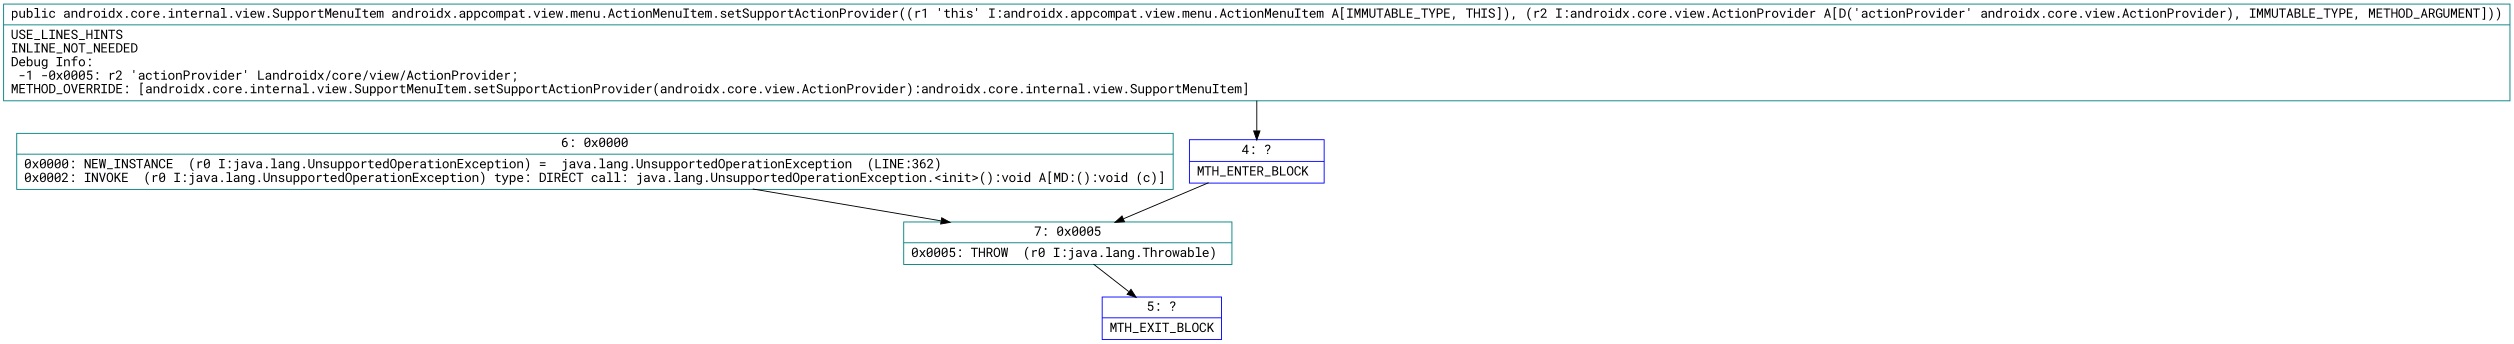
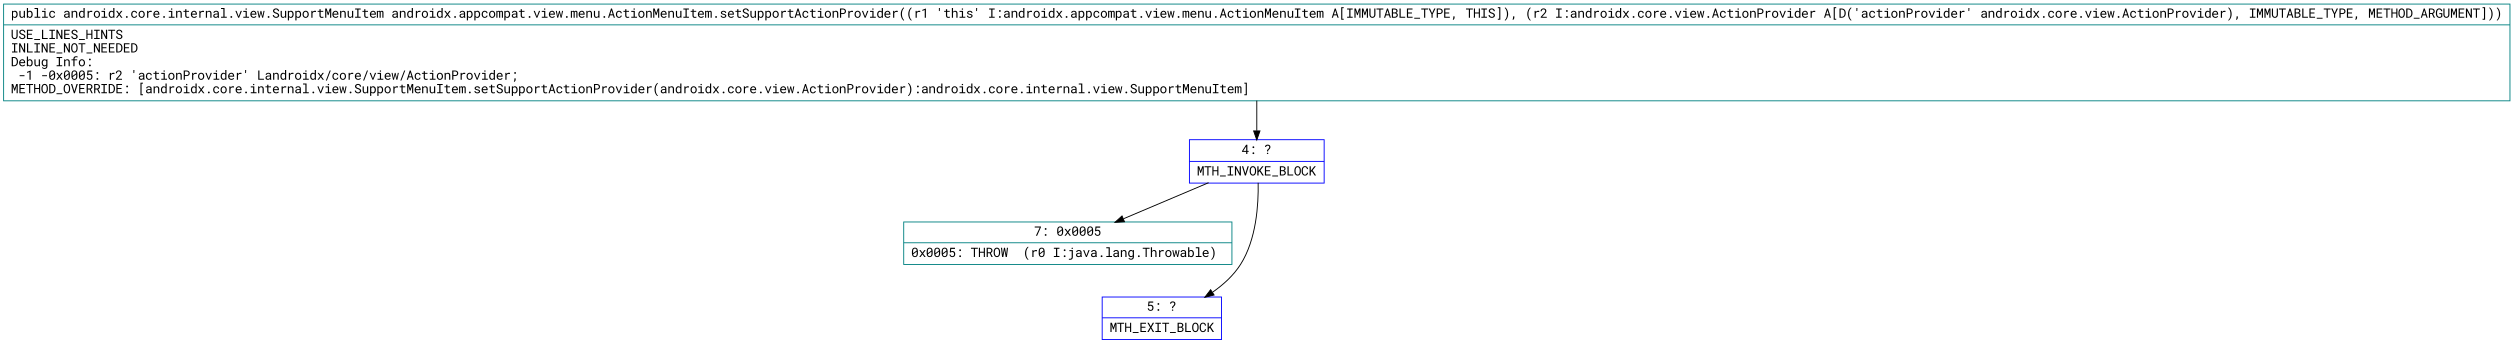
node "6: 0x0000": removed
node "4: ?": text "MTH_ENTER_BLOCK" -> "MTH_INVOKE_BLOCK"
edge "7: 0x0005" -> "5: ?": now "4: ?" -> "5: ?"
